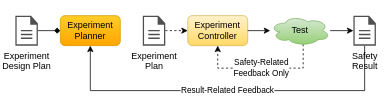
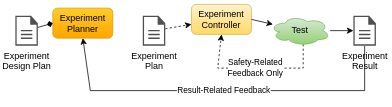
node "Experiment Planner": moved (90, 30) -> (83, 23)
node "Experiment Controller": moved (218, 30) -> (222, 19)
node "Safety Result": label "Safety Result" -> "Experiment Result"
